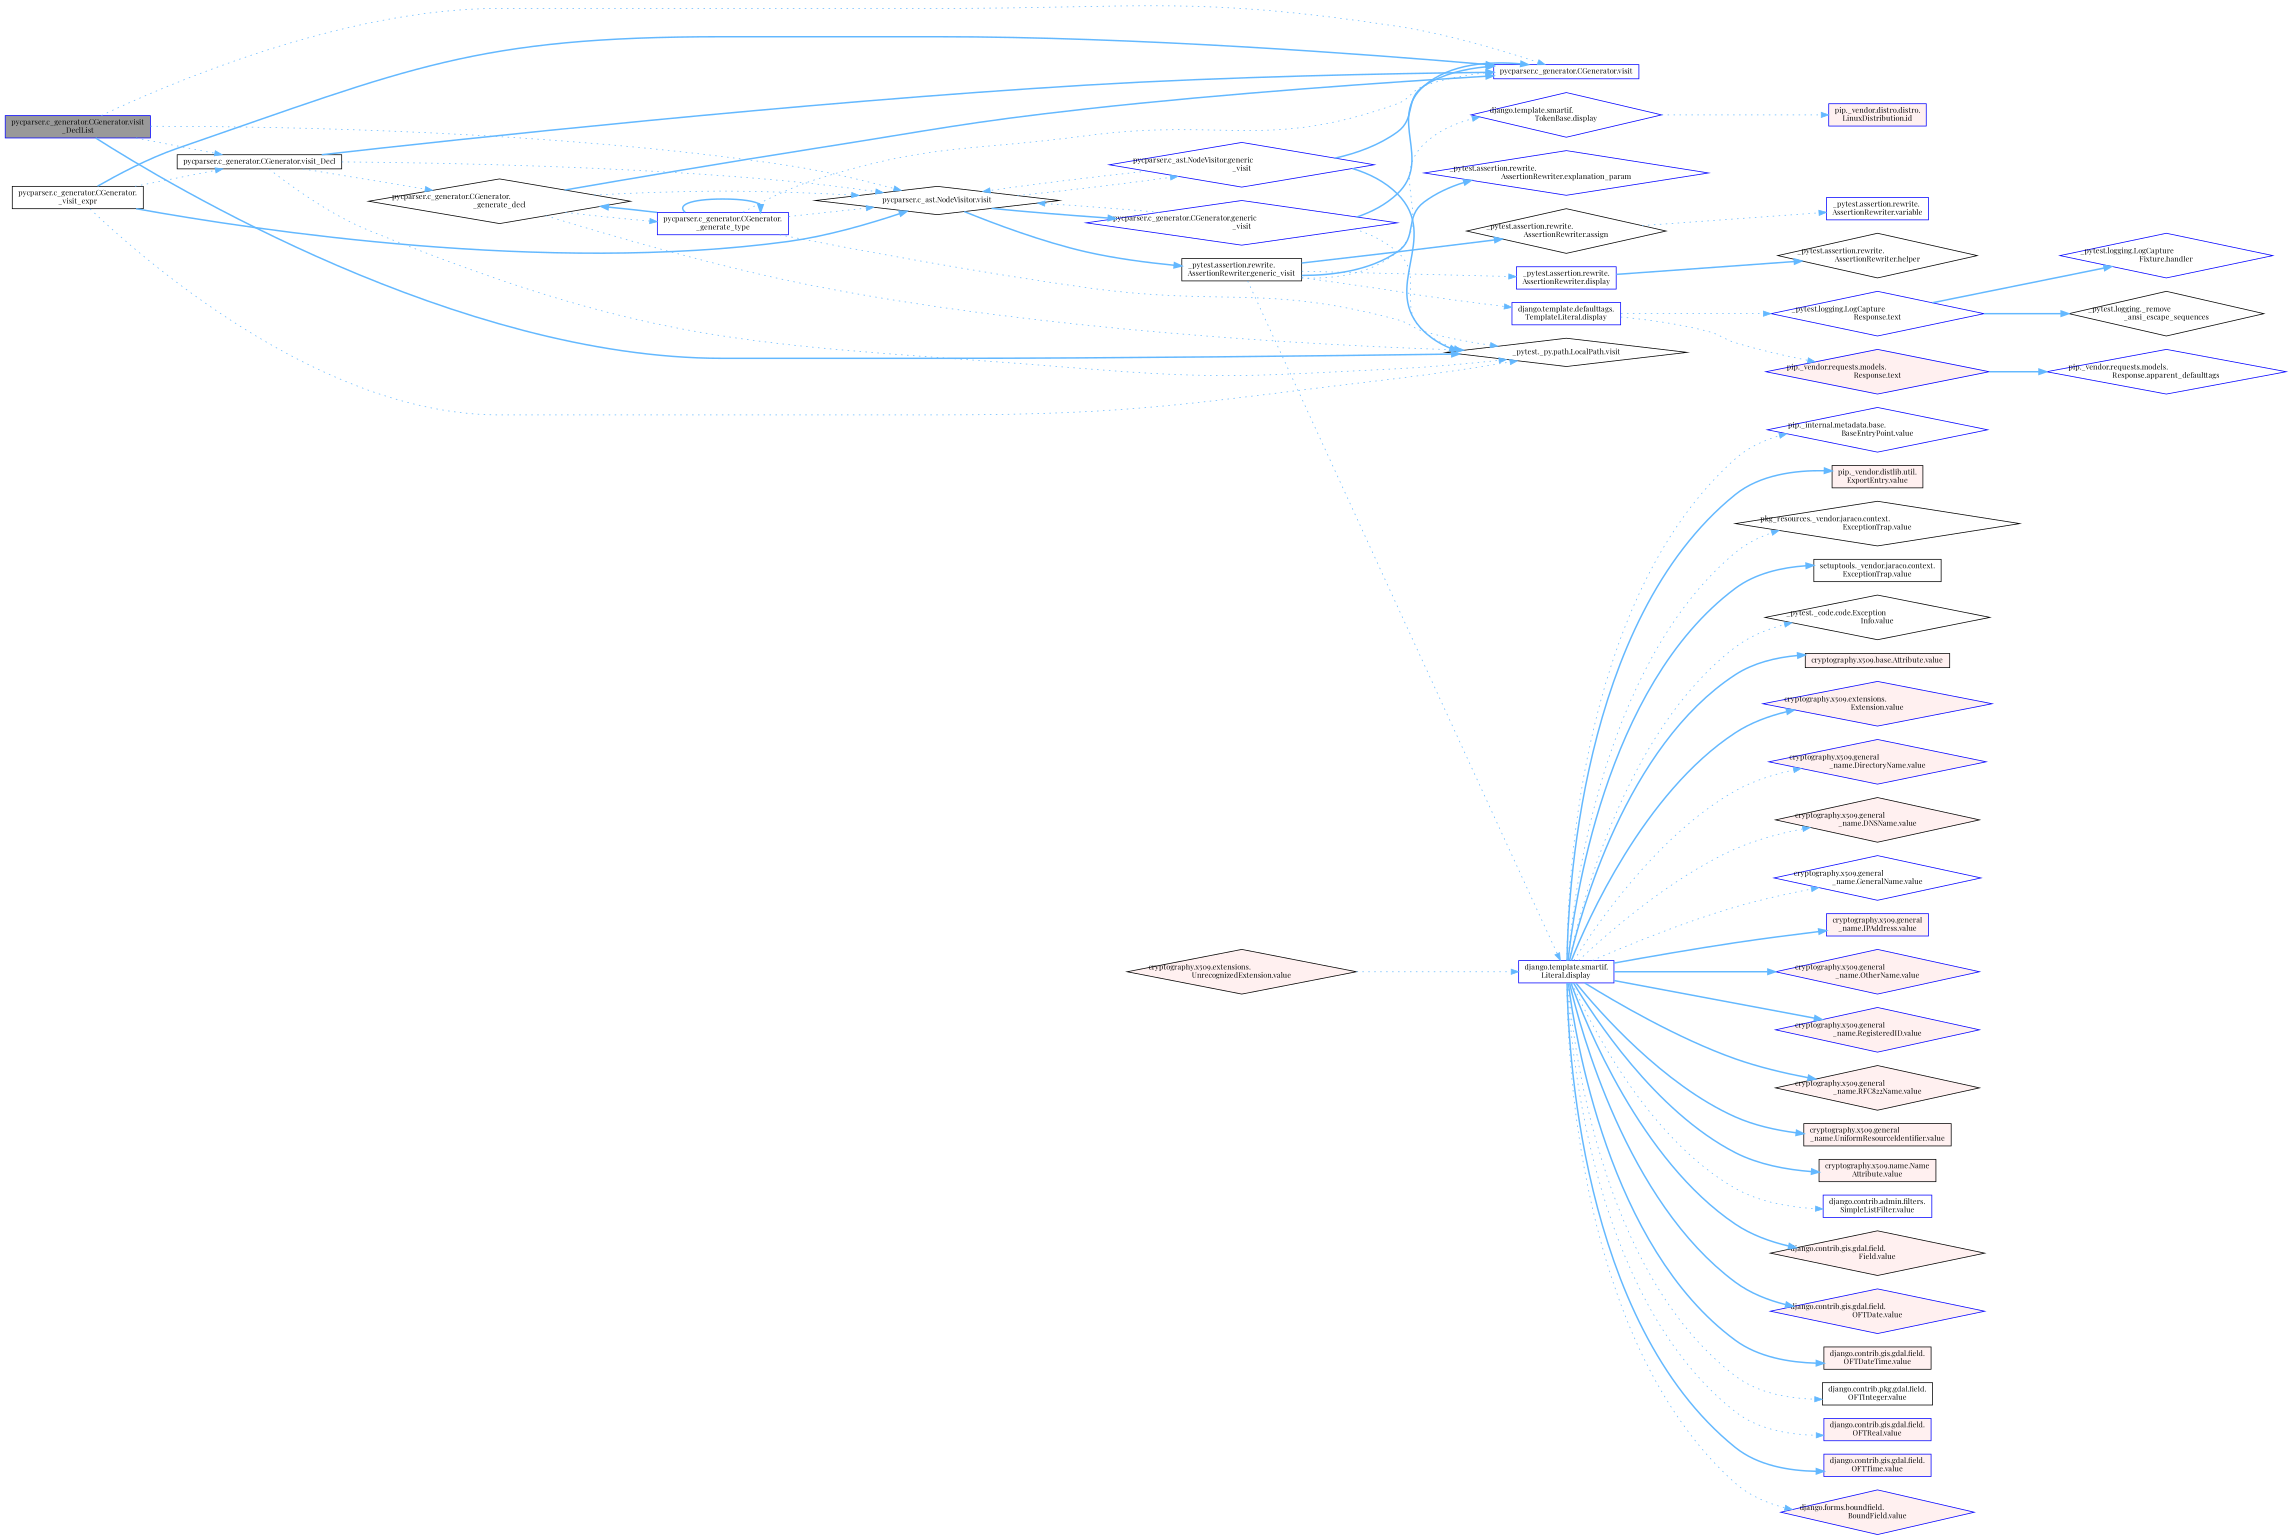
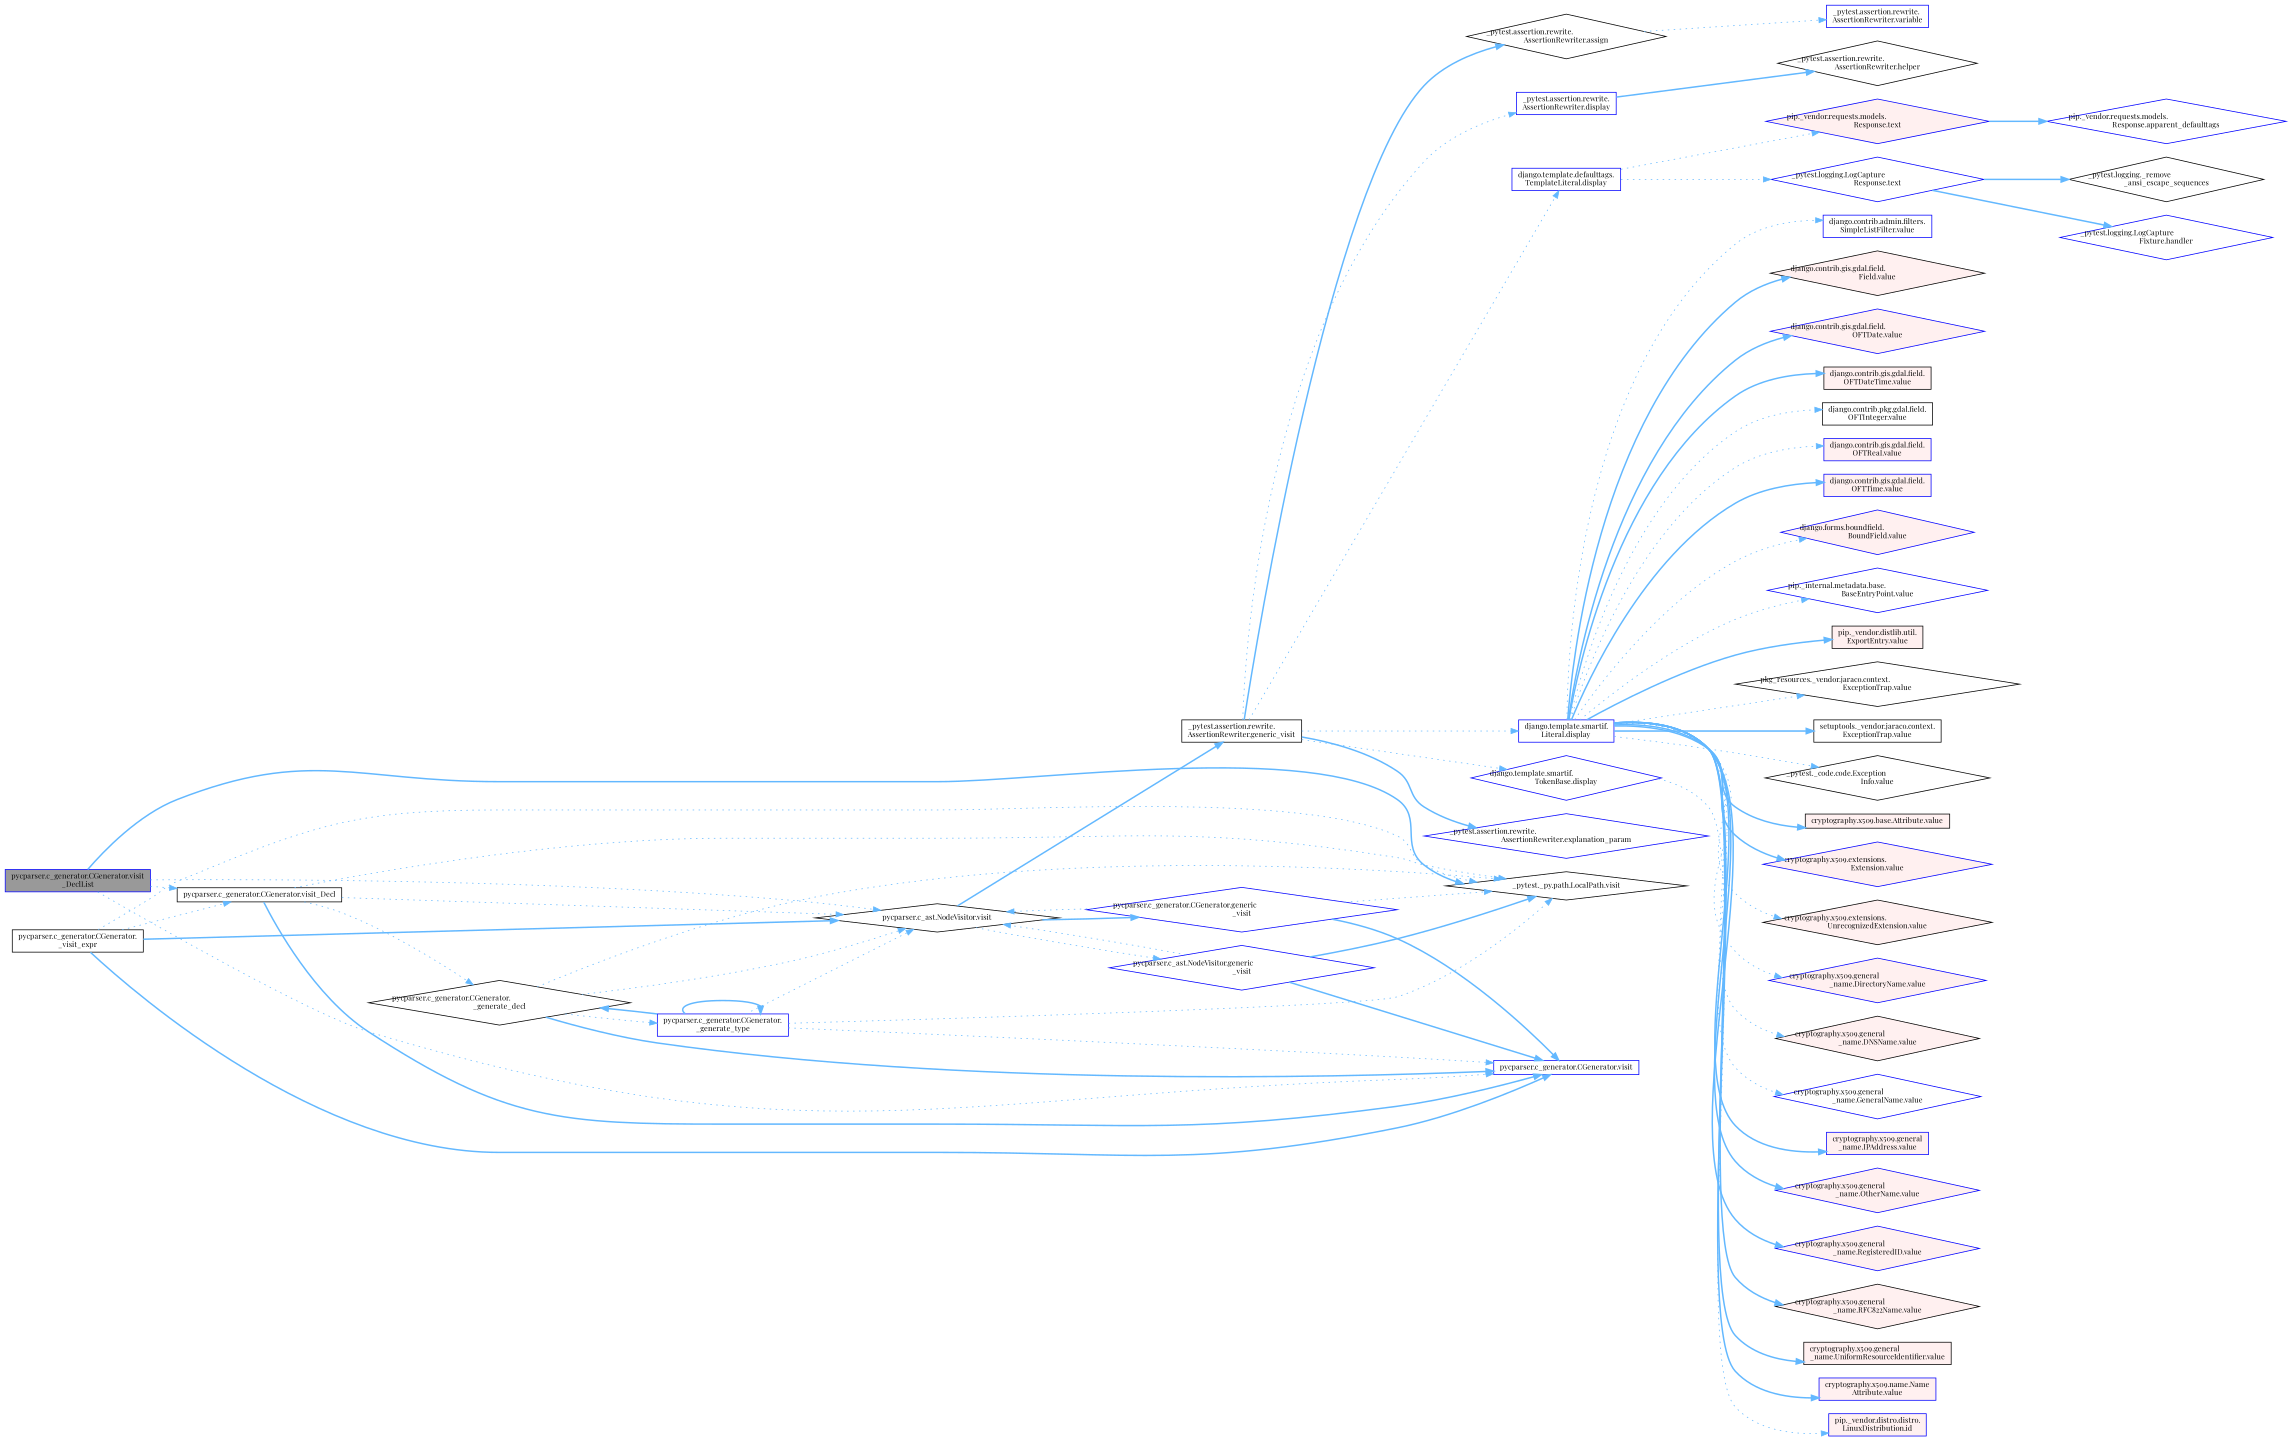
edge "cryptography.x509.extensions. UnrecognizedExtension.value" -> "django.template.smartif. Literal.display": reversed
node "cryptography.x509.name.Name Attribute.value": color black -> blue
